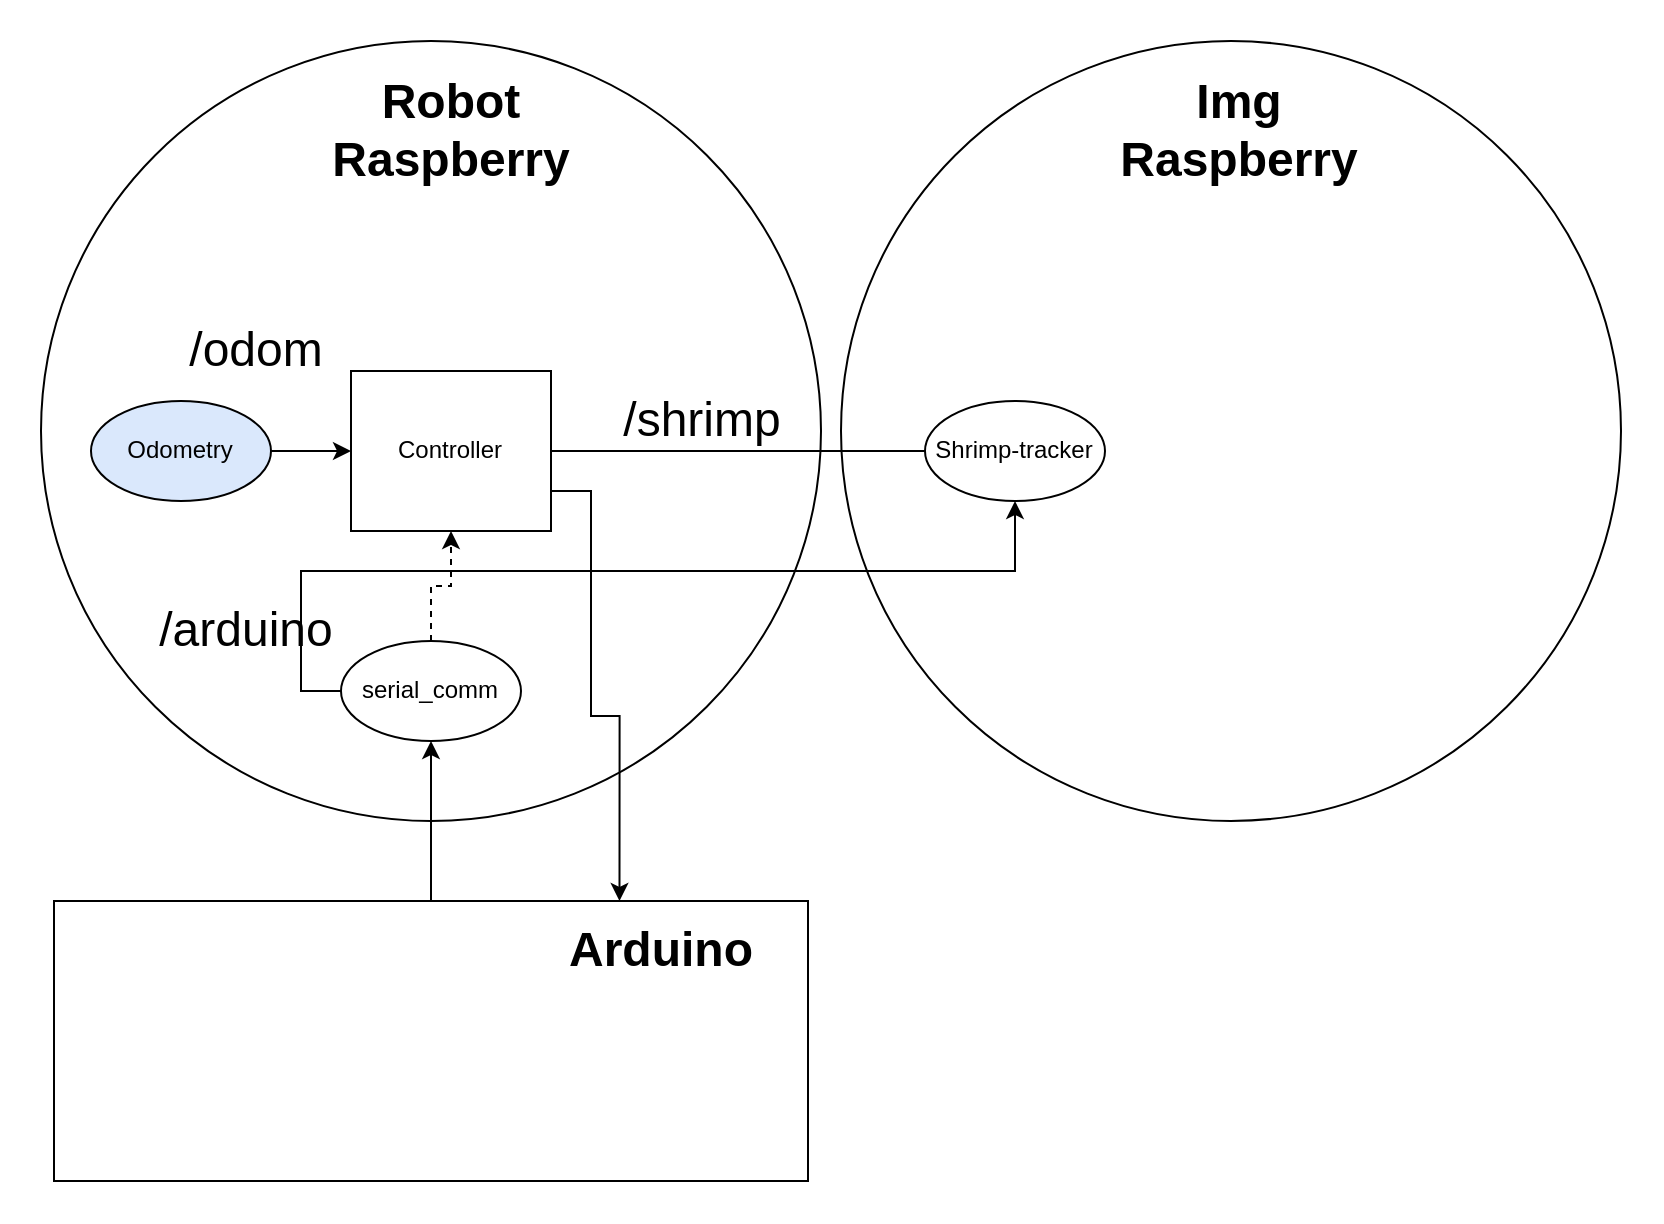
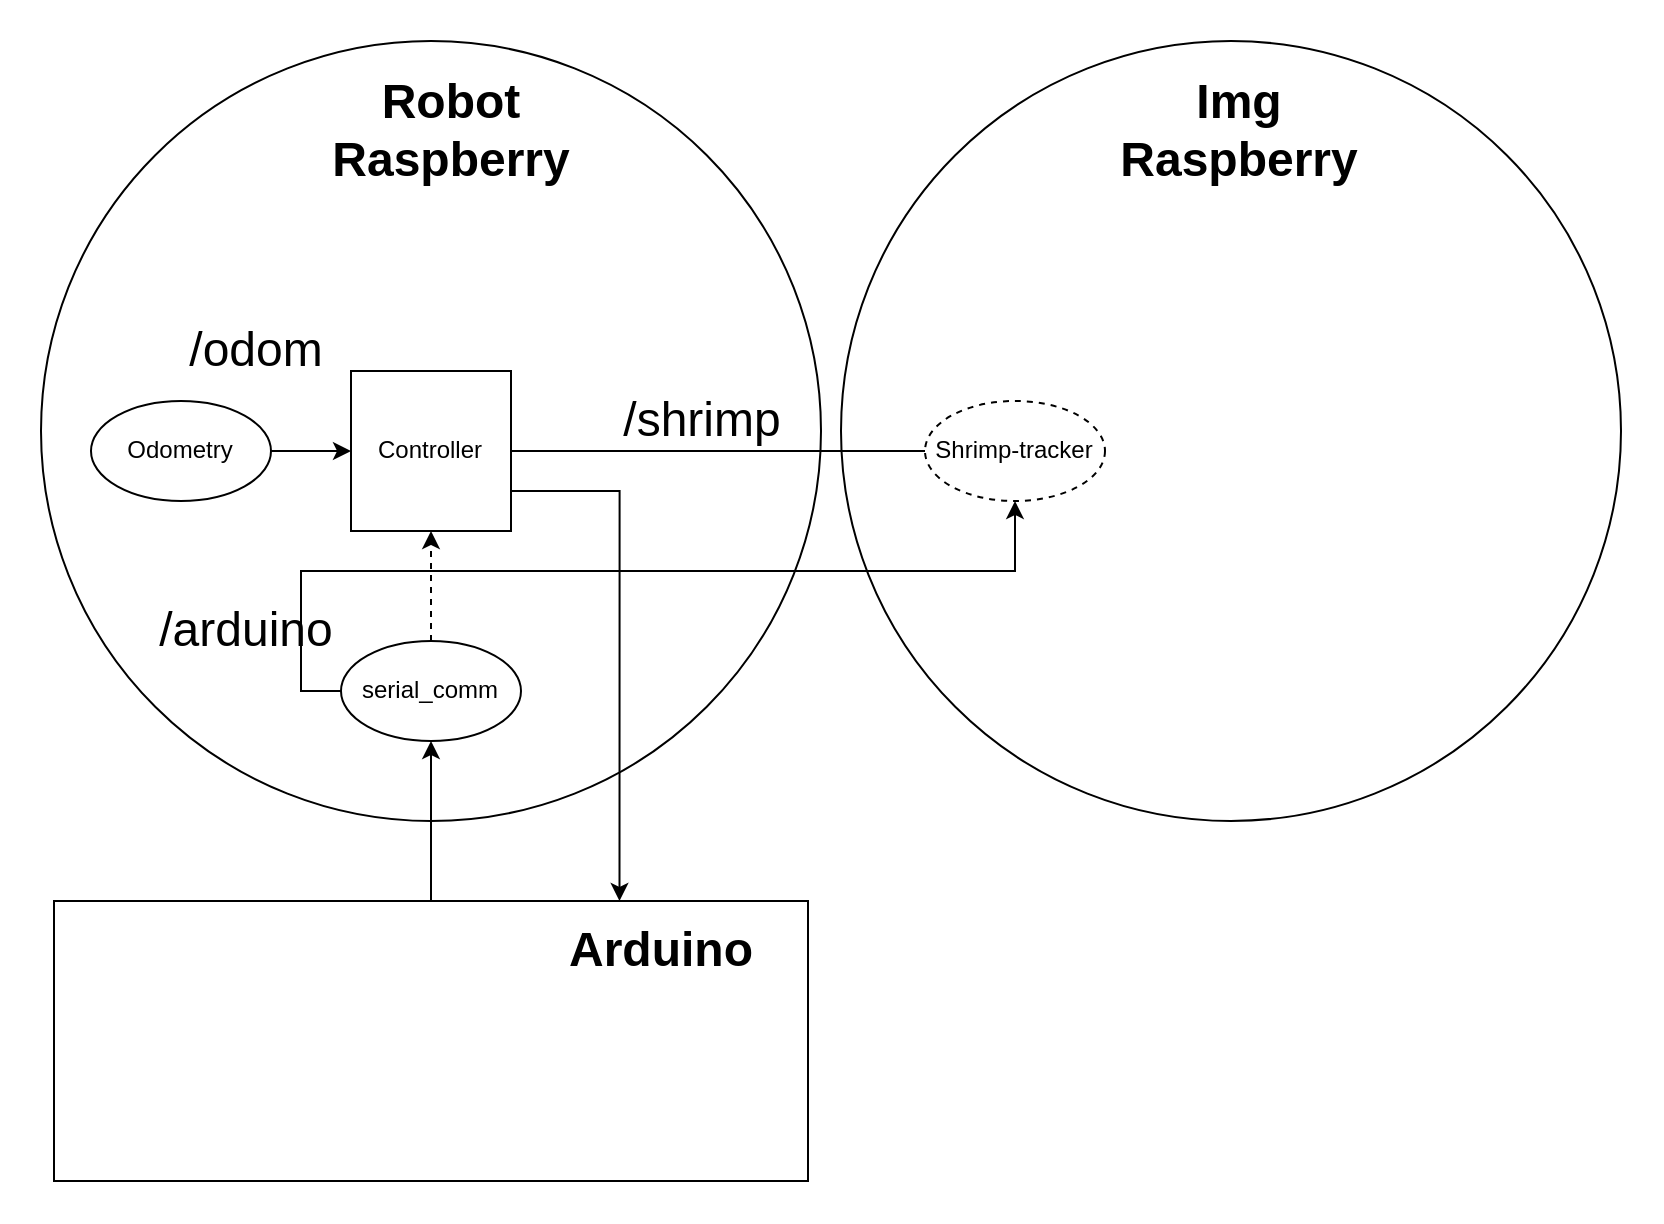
node "Odometry": fillcolor #dae8fc -> #ffffff
node "Controller": size 200x160 -> 160x160
node "Shrimp-tracker": style solid -> dashed
